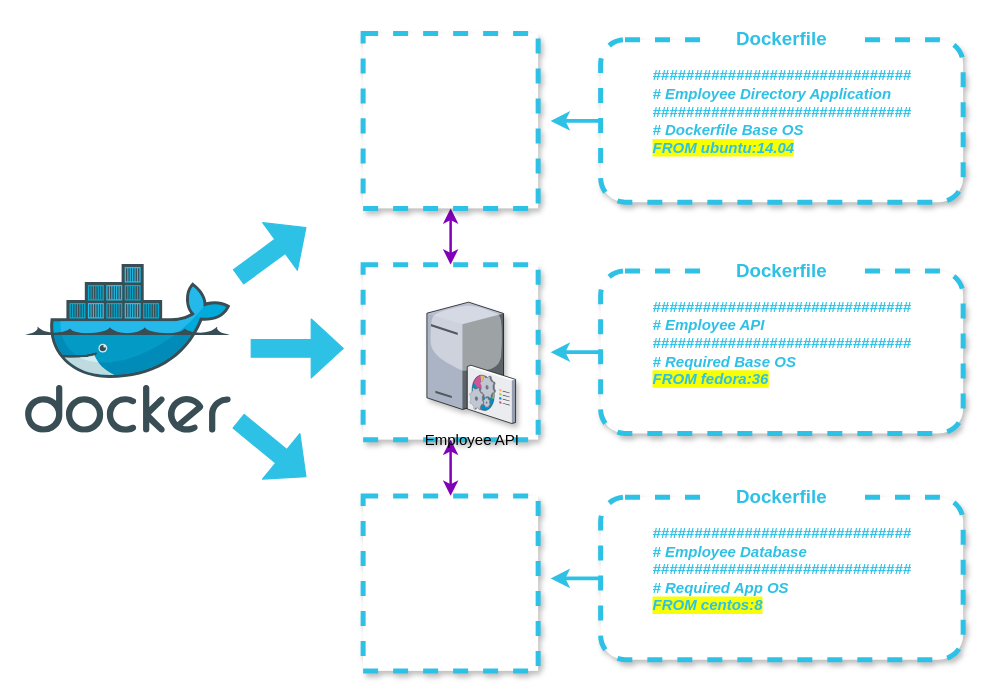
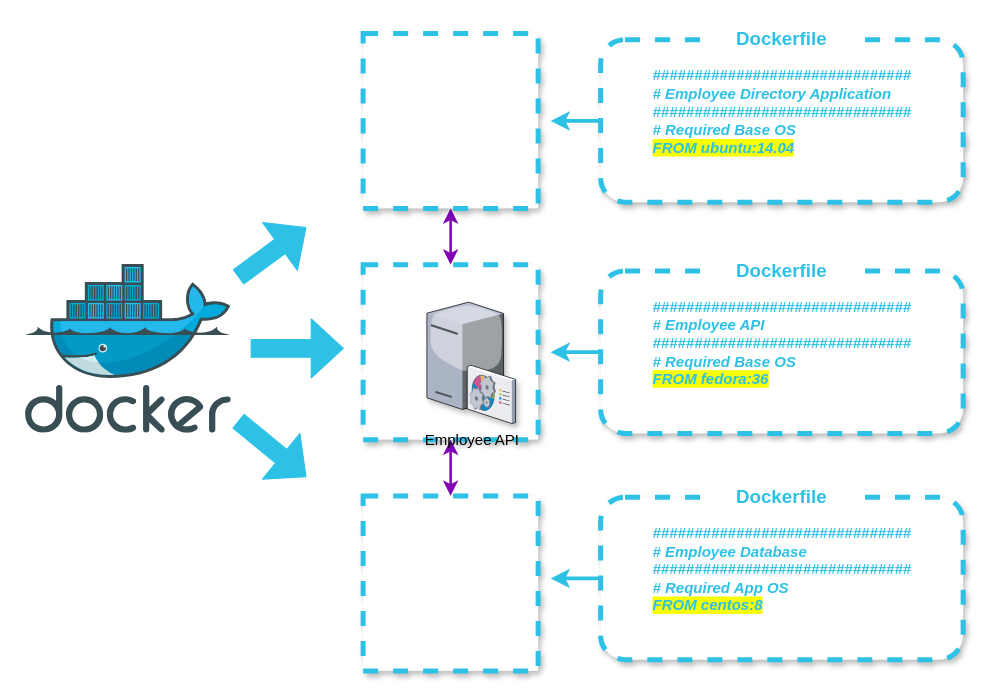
node "############################### # Employee Directory Application ############################### # Dockerfile Base OS FROM ubuntu:14.04": label "############################### # Employee Directory Application ############################### # Dockerfile Base OS FROM ubuntu:14.04" -> "############################### # Employee Directory Application ############################### # Required Base OS FROM ubuntu:14.04"
